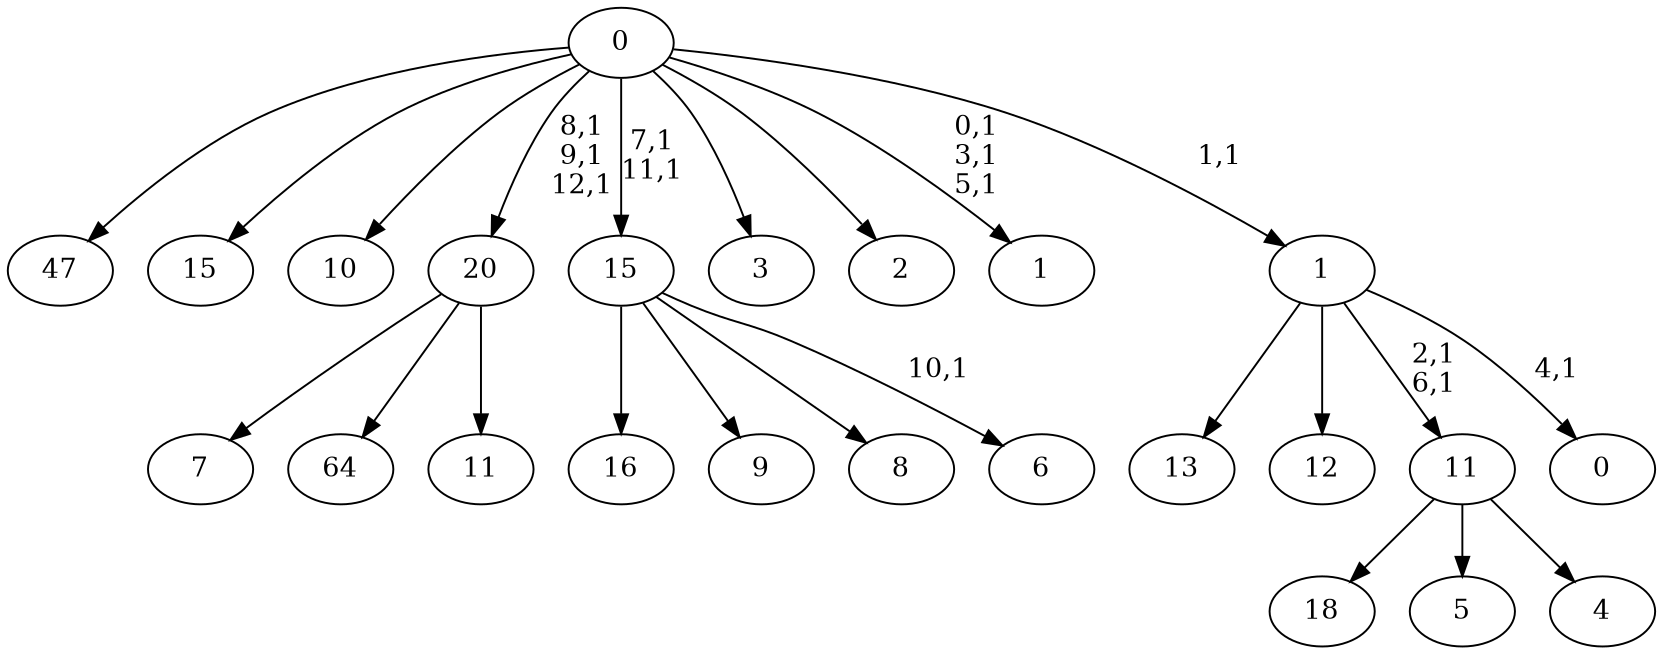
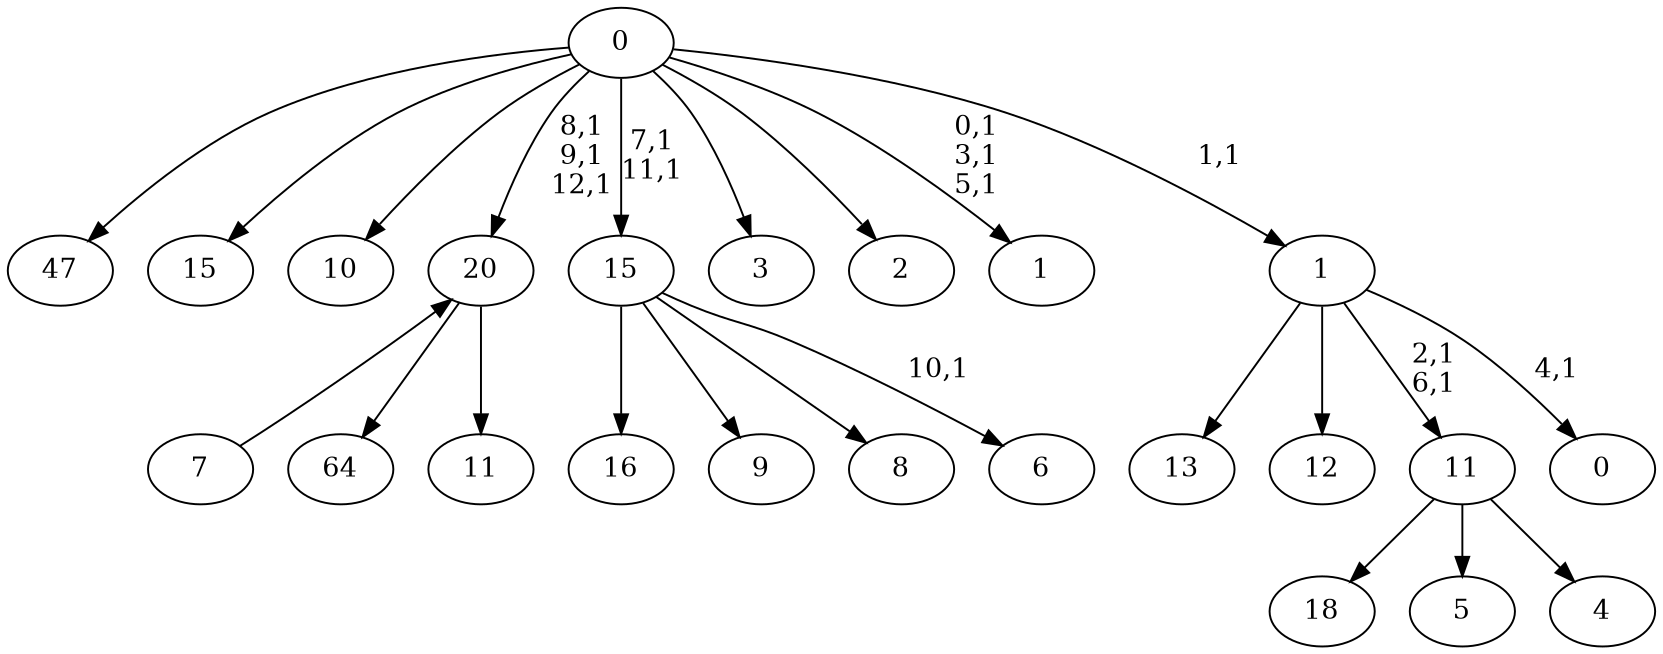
edge "20" -> "7": reversed
